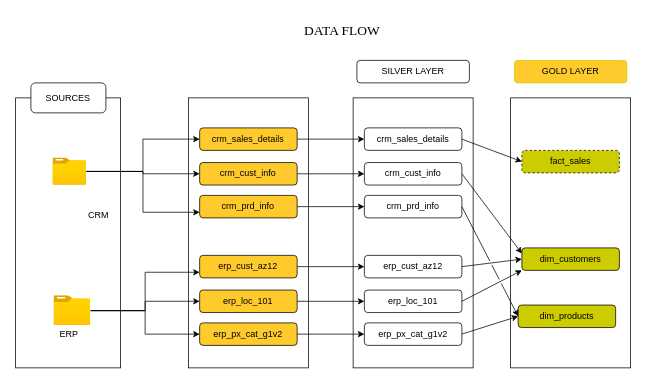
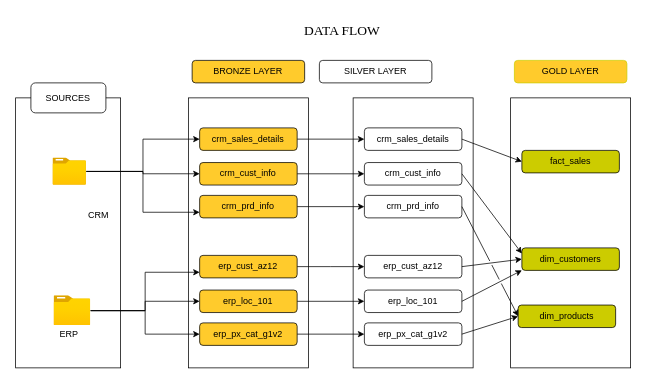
node "BRONZE LAYER": added
node "SILVER LAYER": moved (413, 72) -> (375, 72)
node "fact_sales": style dashed -> solid
